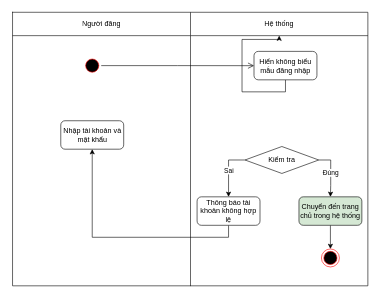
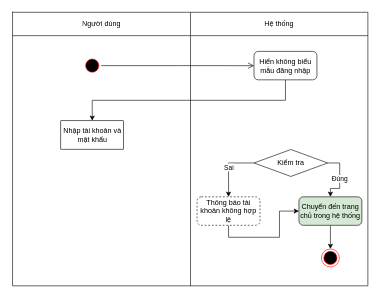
node "Người đăng": label "Người đăng" -> "Người dùng"
edge "Hiển không biểu mẫu đăng nhập" -> "Hệ thống": now "Hiển không biểu mẫu đăng nhập" -> "Nhập tài khoản và mật khẩu"
node "Nhập tài khoản và mật khẩu": shape rounded rectangle -> rectangle
edge "Thông báo tài khoản không hợp lệ" -> "Nhập tài khoản và mật khẩu": now "Thông báo tài khoản không hợp lệ" -> "Chuyển đến trang chủ trong hệ thống"
node "Kiểm tra": moved (282, 160) -> (291, 163)
node "Thông báo tài khoản không hợp lệ": style solid -> dashed
